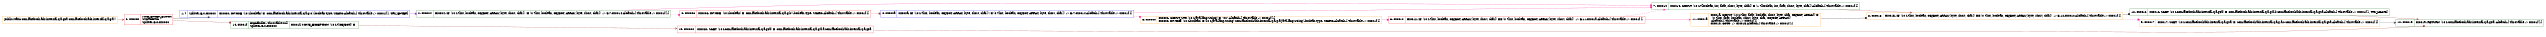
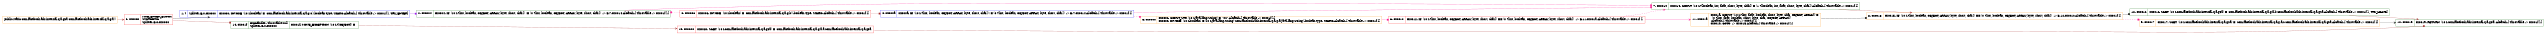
edge "2: 0x0004" -> "3: 0x0006": reversed
